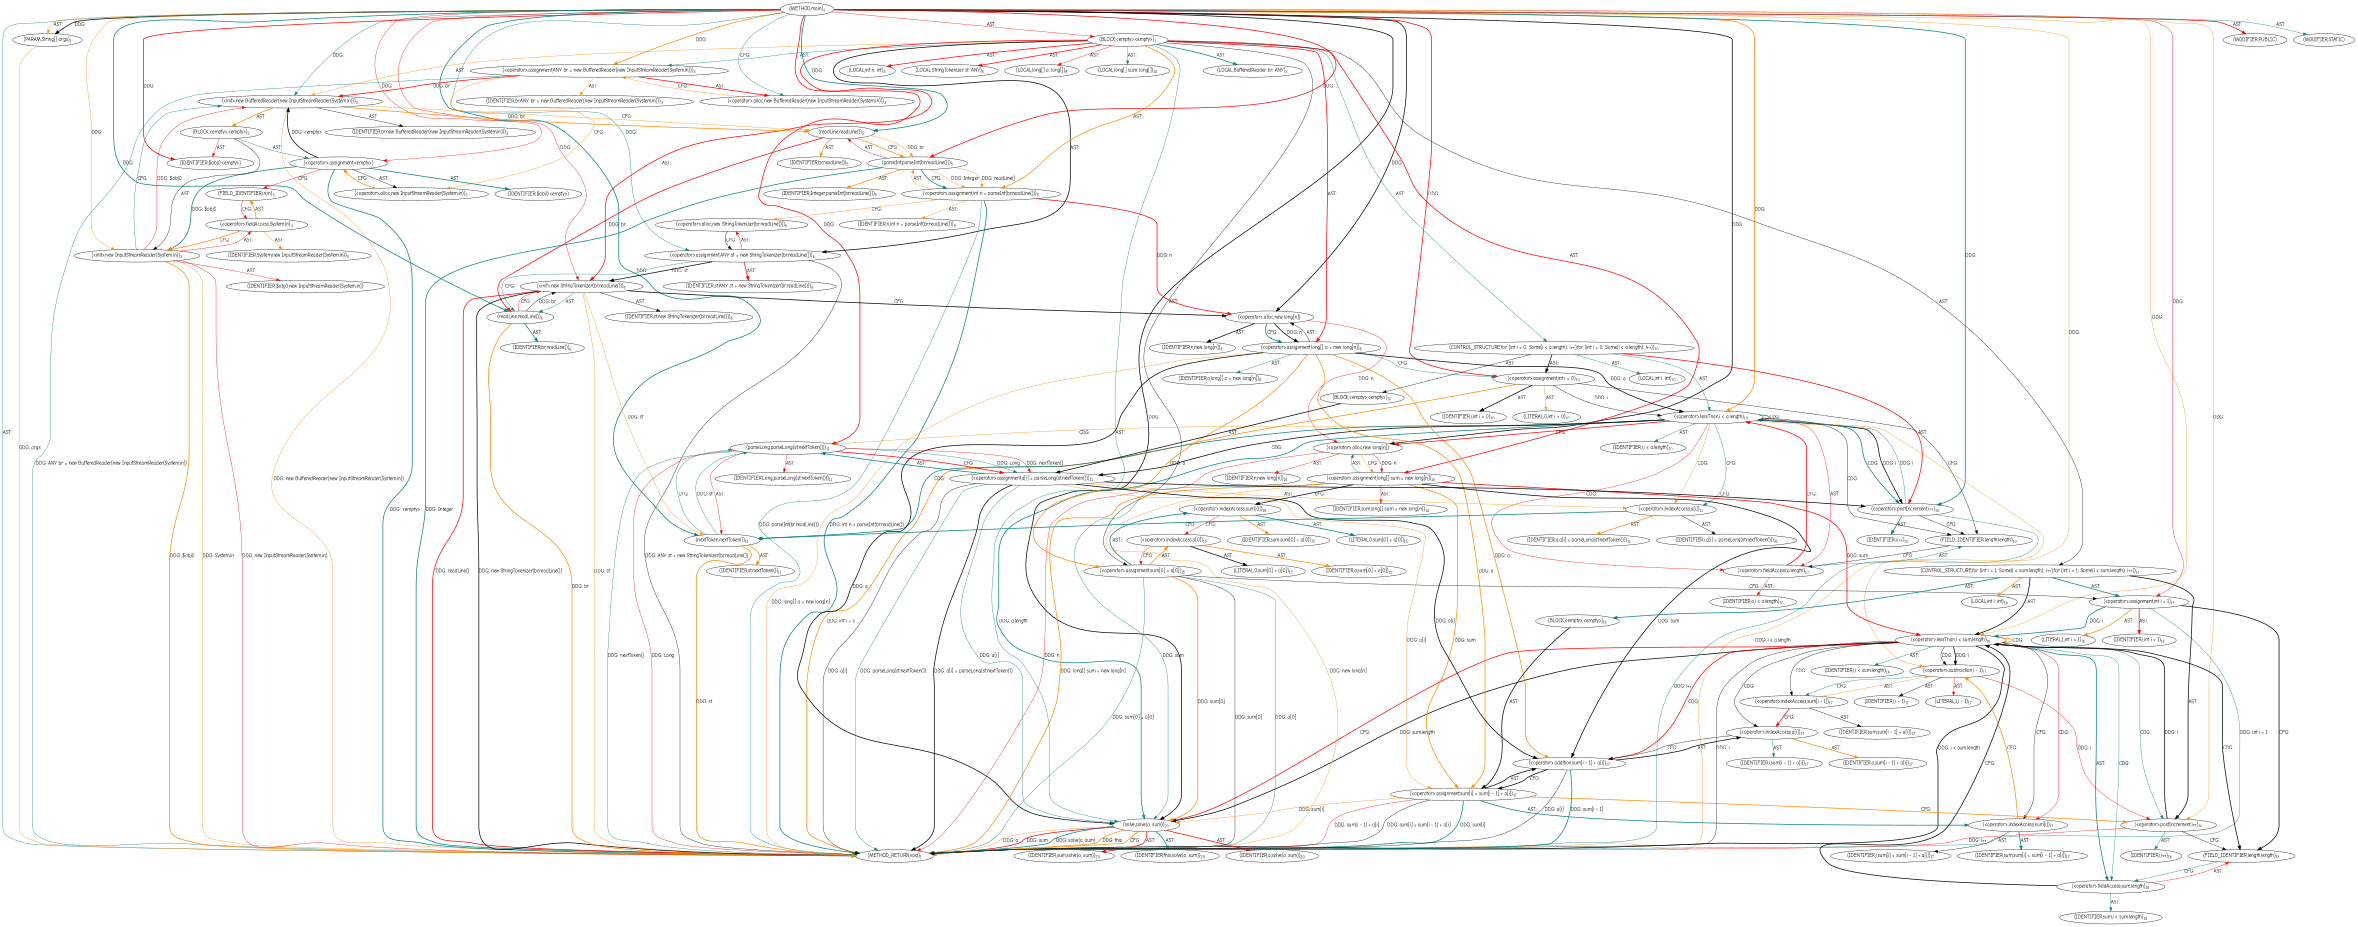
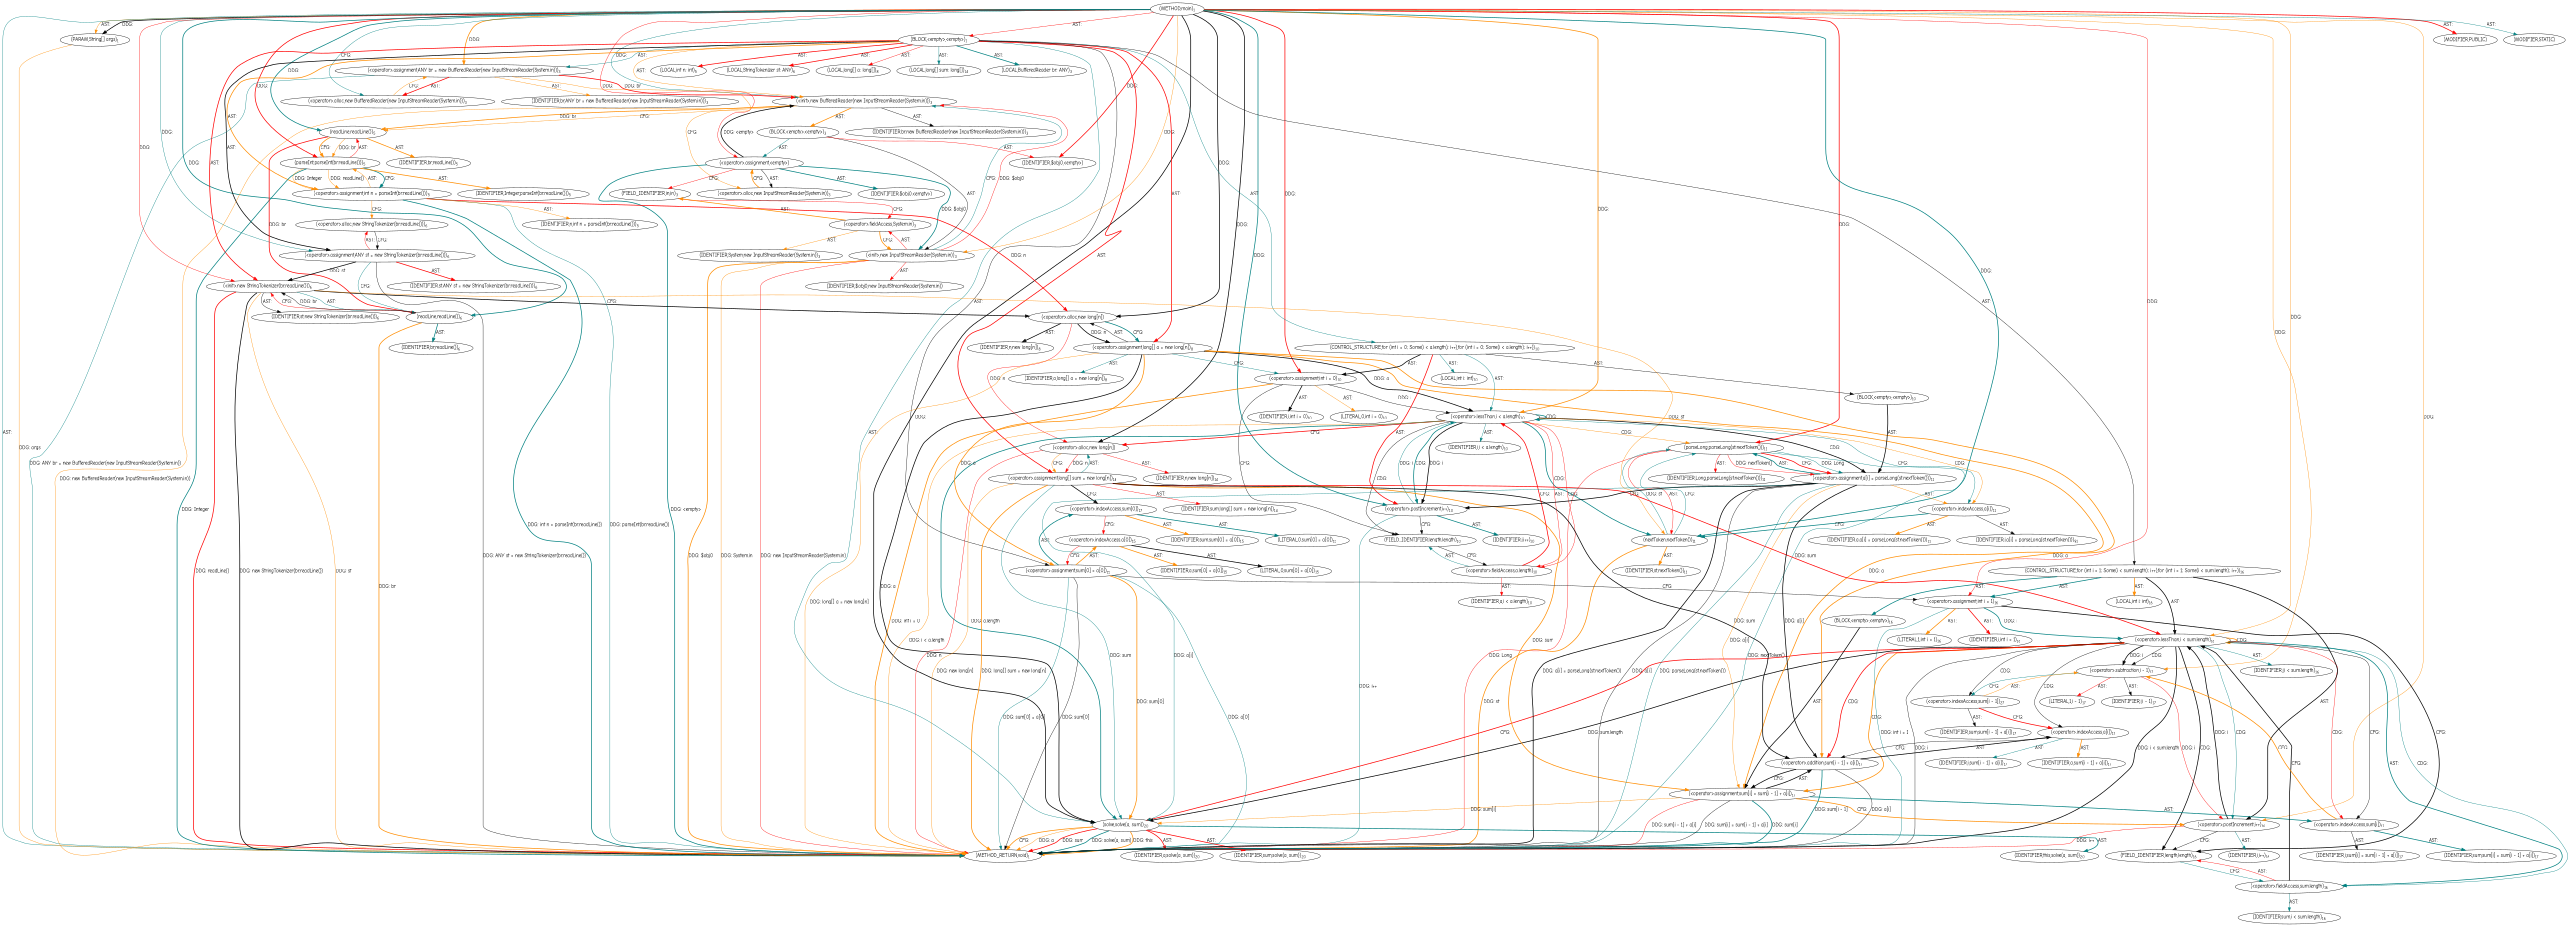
node "(<operator>.indexAccess,sum[0])": text "15" -> "17"
edge "(<operator>.lessThan,i < sum.length)" -> "(<operator>.assignment,sum[i] = sum[i - 1] + a[i])": added, label "CDG:"
node "(<operator>.indexAccess,sum[i - 1])": text "17" -> "27"
